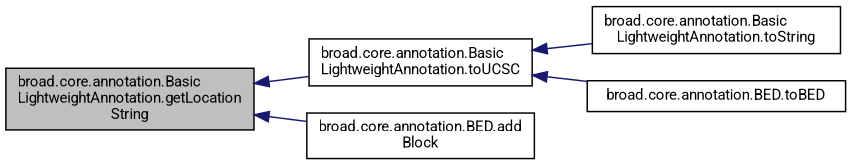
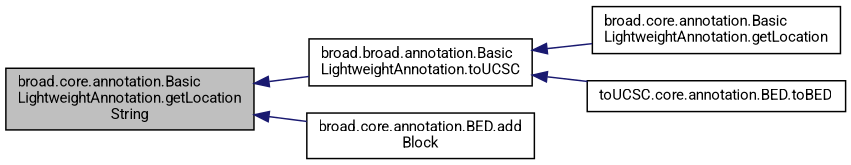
node "broad.core.annotation.Basic LightweightAnnotation.toString": label "broad.core.annotation.Basic LightweightAnnotation.toString" -> "broad.core.annotation.Basic LightweightAnnotation.getLocation"
node "broad.core.annotation.Basic LightweightAnnotation.toUCSC": label "broad.core.annotation.Basic LightweightAnnotation.toUCSC" -> "broad.broad.annotation.Basic LightweightAnnotation.toUCSC"
node "broad.core.annotation.BED.toBED": label "broad.core.annotation.BED.toBED" -> "toUCSC.core.annotation.BED.toBED"
